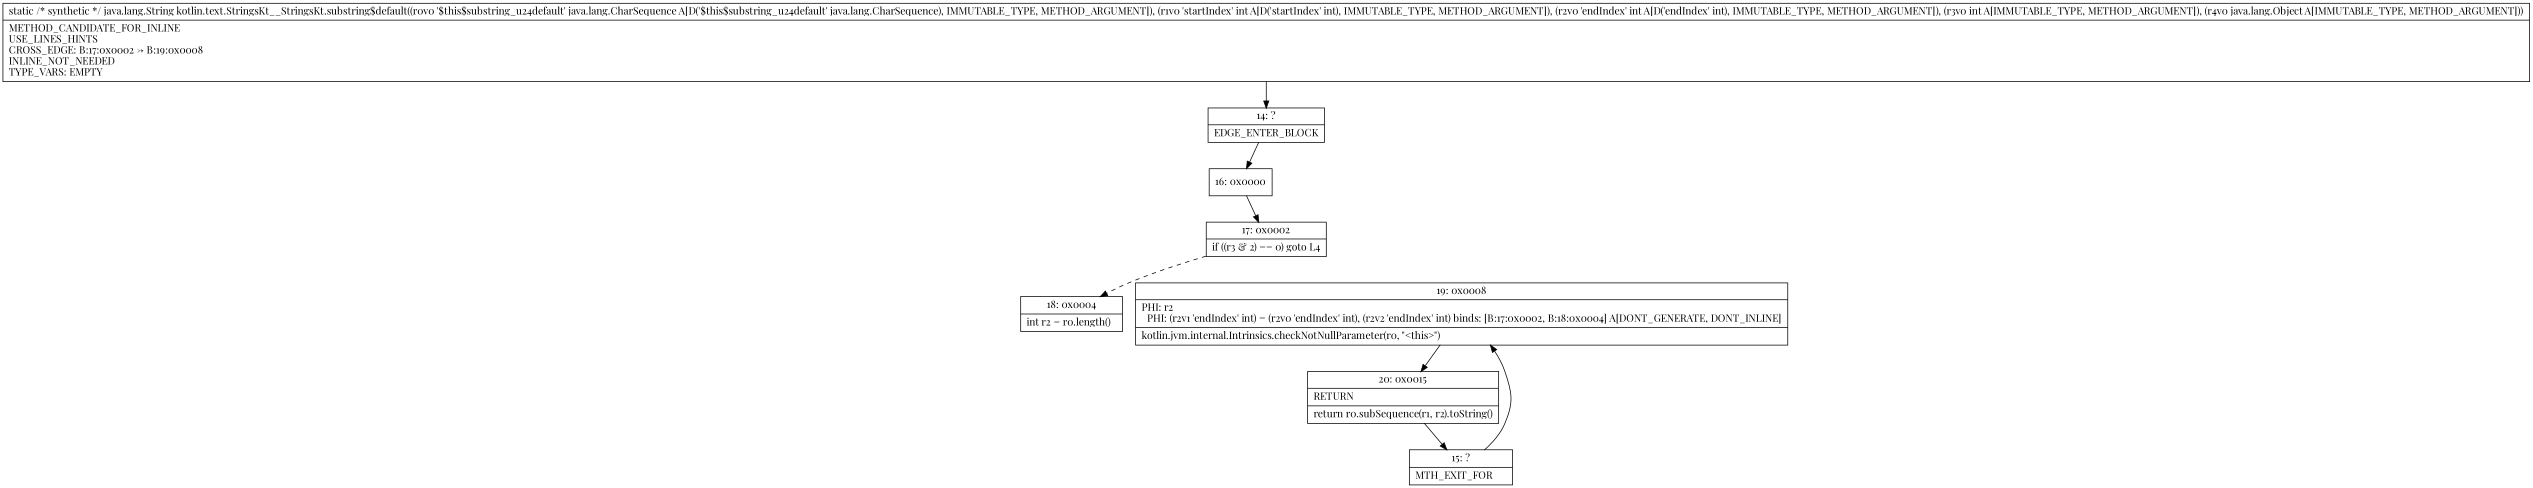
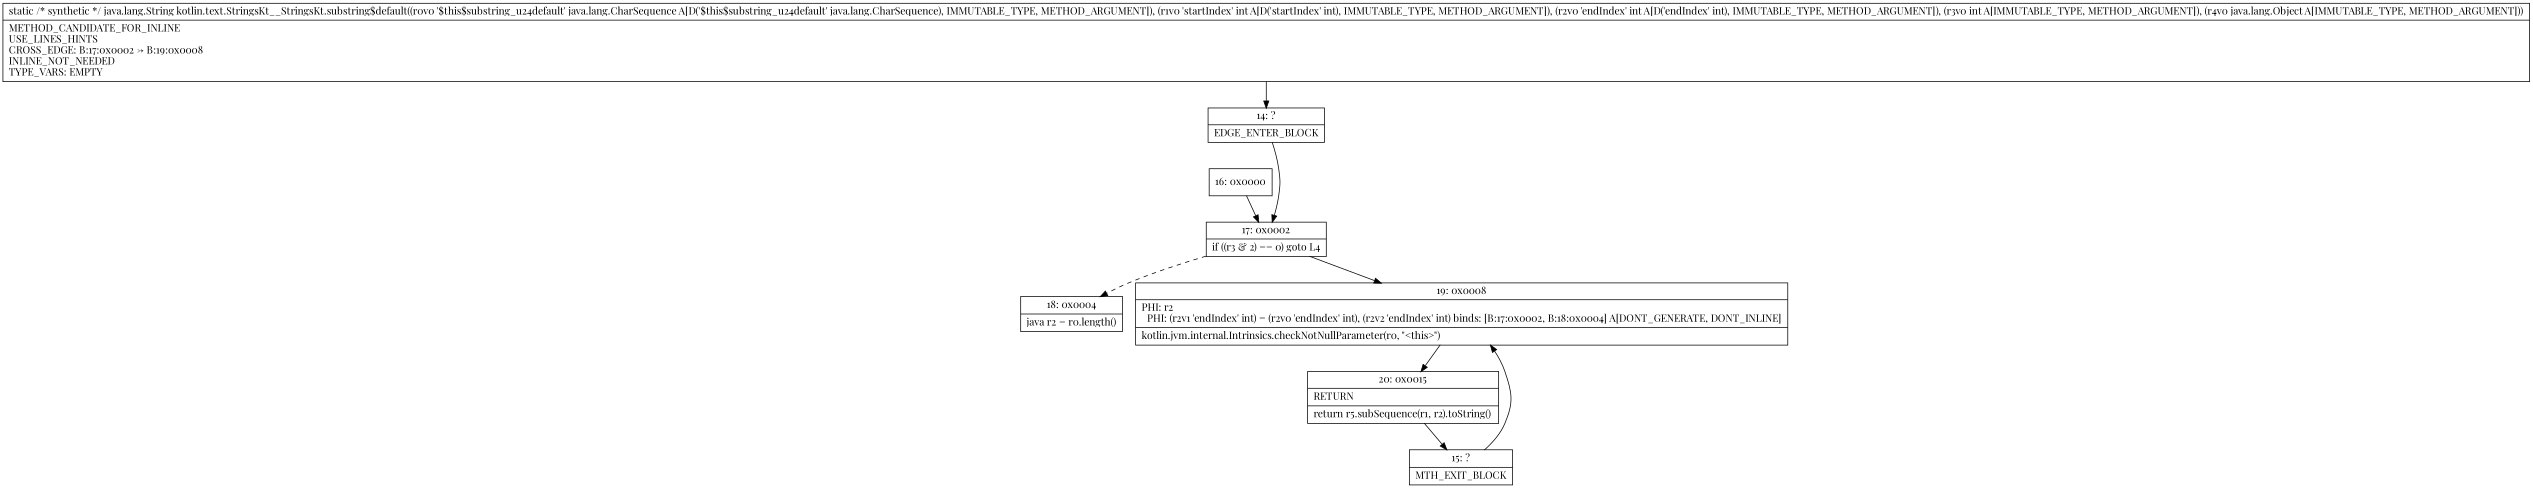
edge "14: ?" -> "16: 0x0000": now "14: ?" -> "17: 0x0002"
edge "17: 0x0002" -> "19: 0x0008": added
node "18: 0x0004": text "int r2 = r0.length()" -> "java r2 = r0.length()"
node "20: 0x0015": text "return r0.subSequence(r1, r2).toString()" -> "return r5.subSequence(r1, r2).toString()"
node "15: ?": text "MTH_EXIT_FOR" -> "MTH_EXIT_BLOCK"
